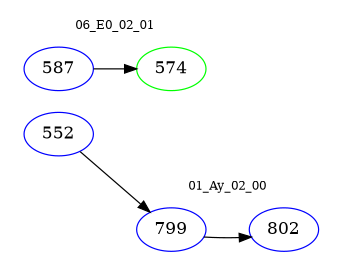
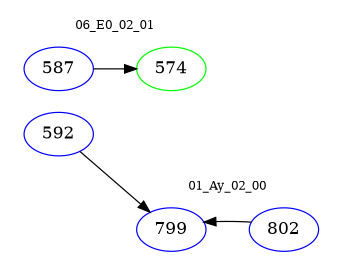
node "552": label "552" -> "592"
edge "799" -> "802": reversed
